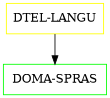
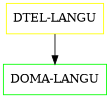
node "DOMA-SPRAS": label "DOMA-SPRAS" -> "DOMA-LANGU"
